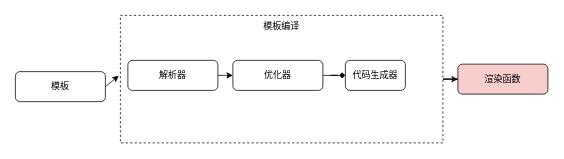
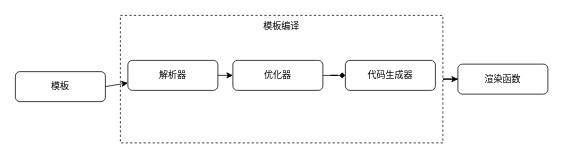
node "代码生成器": size 60x30 -> 90x30
node "渲染函数": fillcolor #f8cecc -> #ffffff
edge "模板" -> "模板编译": now "模板" -> "解析器"
